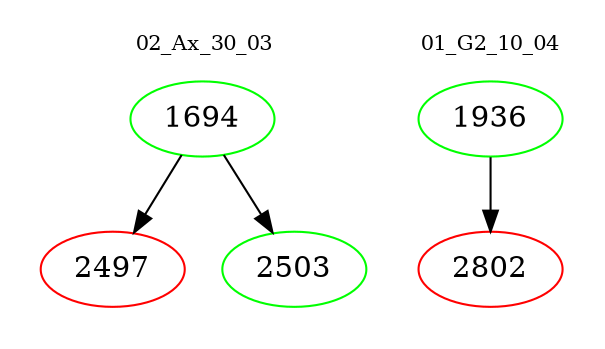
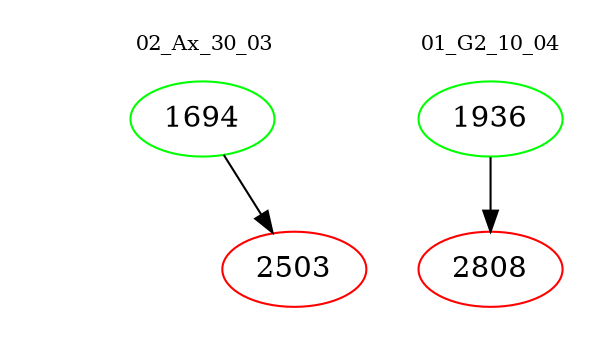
node "2497": removed
node "2503": color green -> red
node "2802": label "2802" -> "2808"
